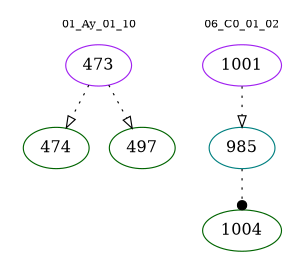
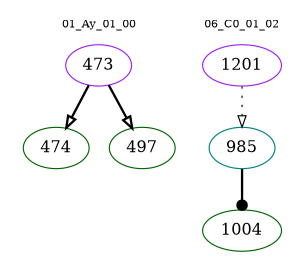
cluster "01_Ay_01_10": label "01_Ay_01_10" -> "01_Ay_01_00"
node "1001": label "1001" -> "1201"
edge "473" -> "474": style dotted -> bold
edge "473" -> "497": style dotted -> bold
edge "985" -> "1004": style dotted -> bold
